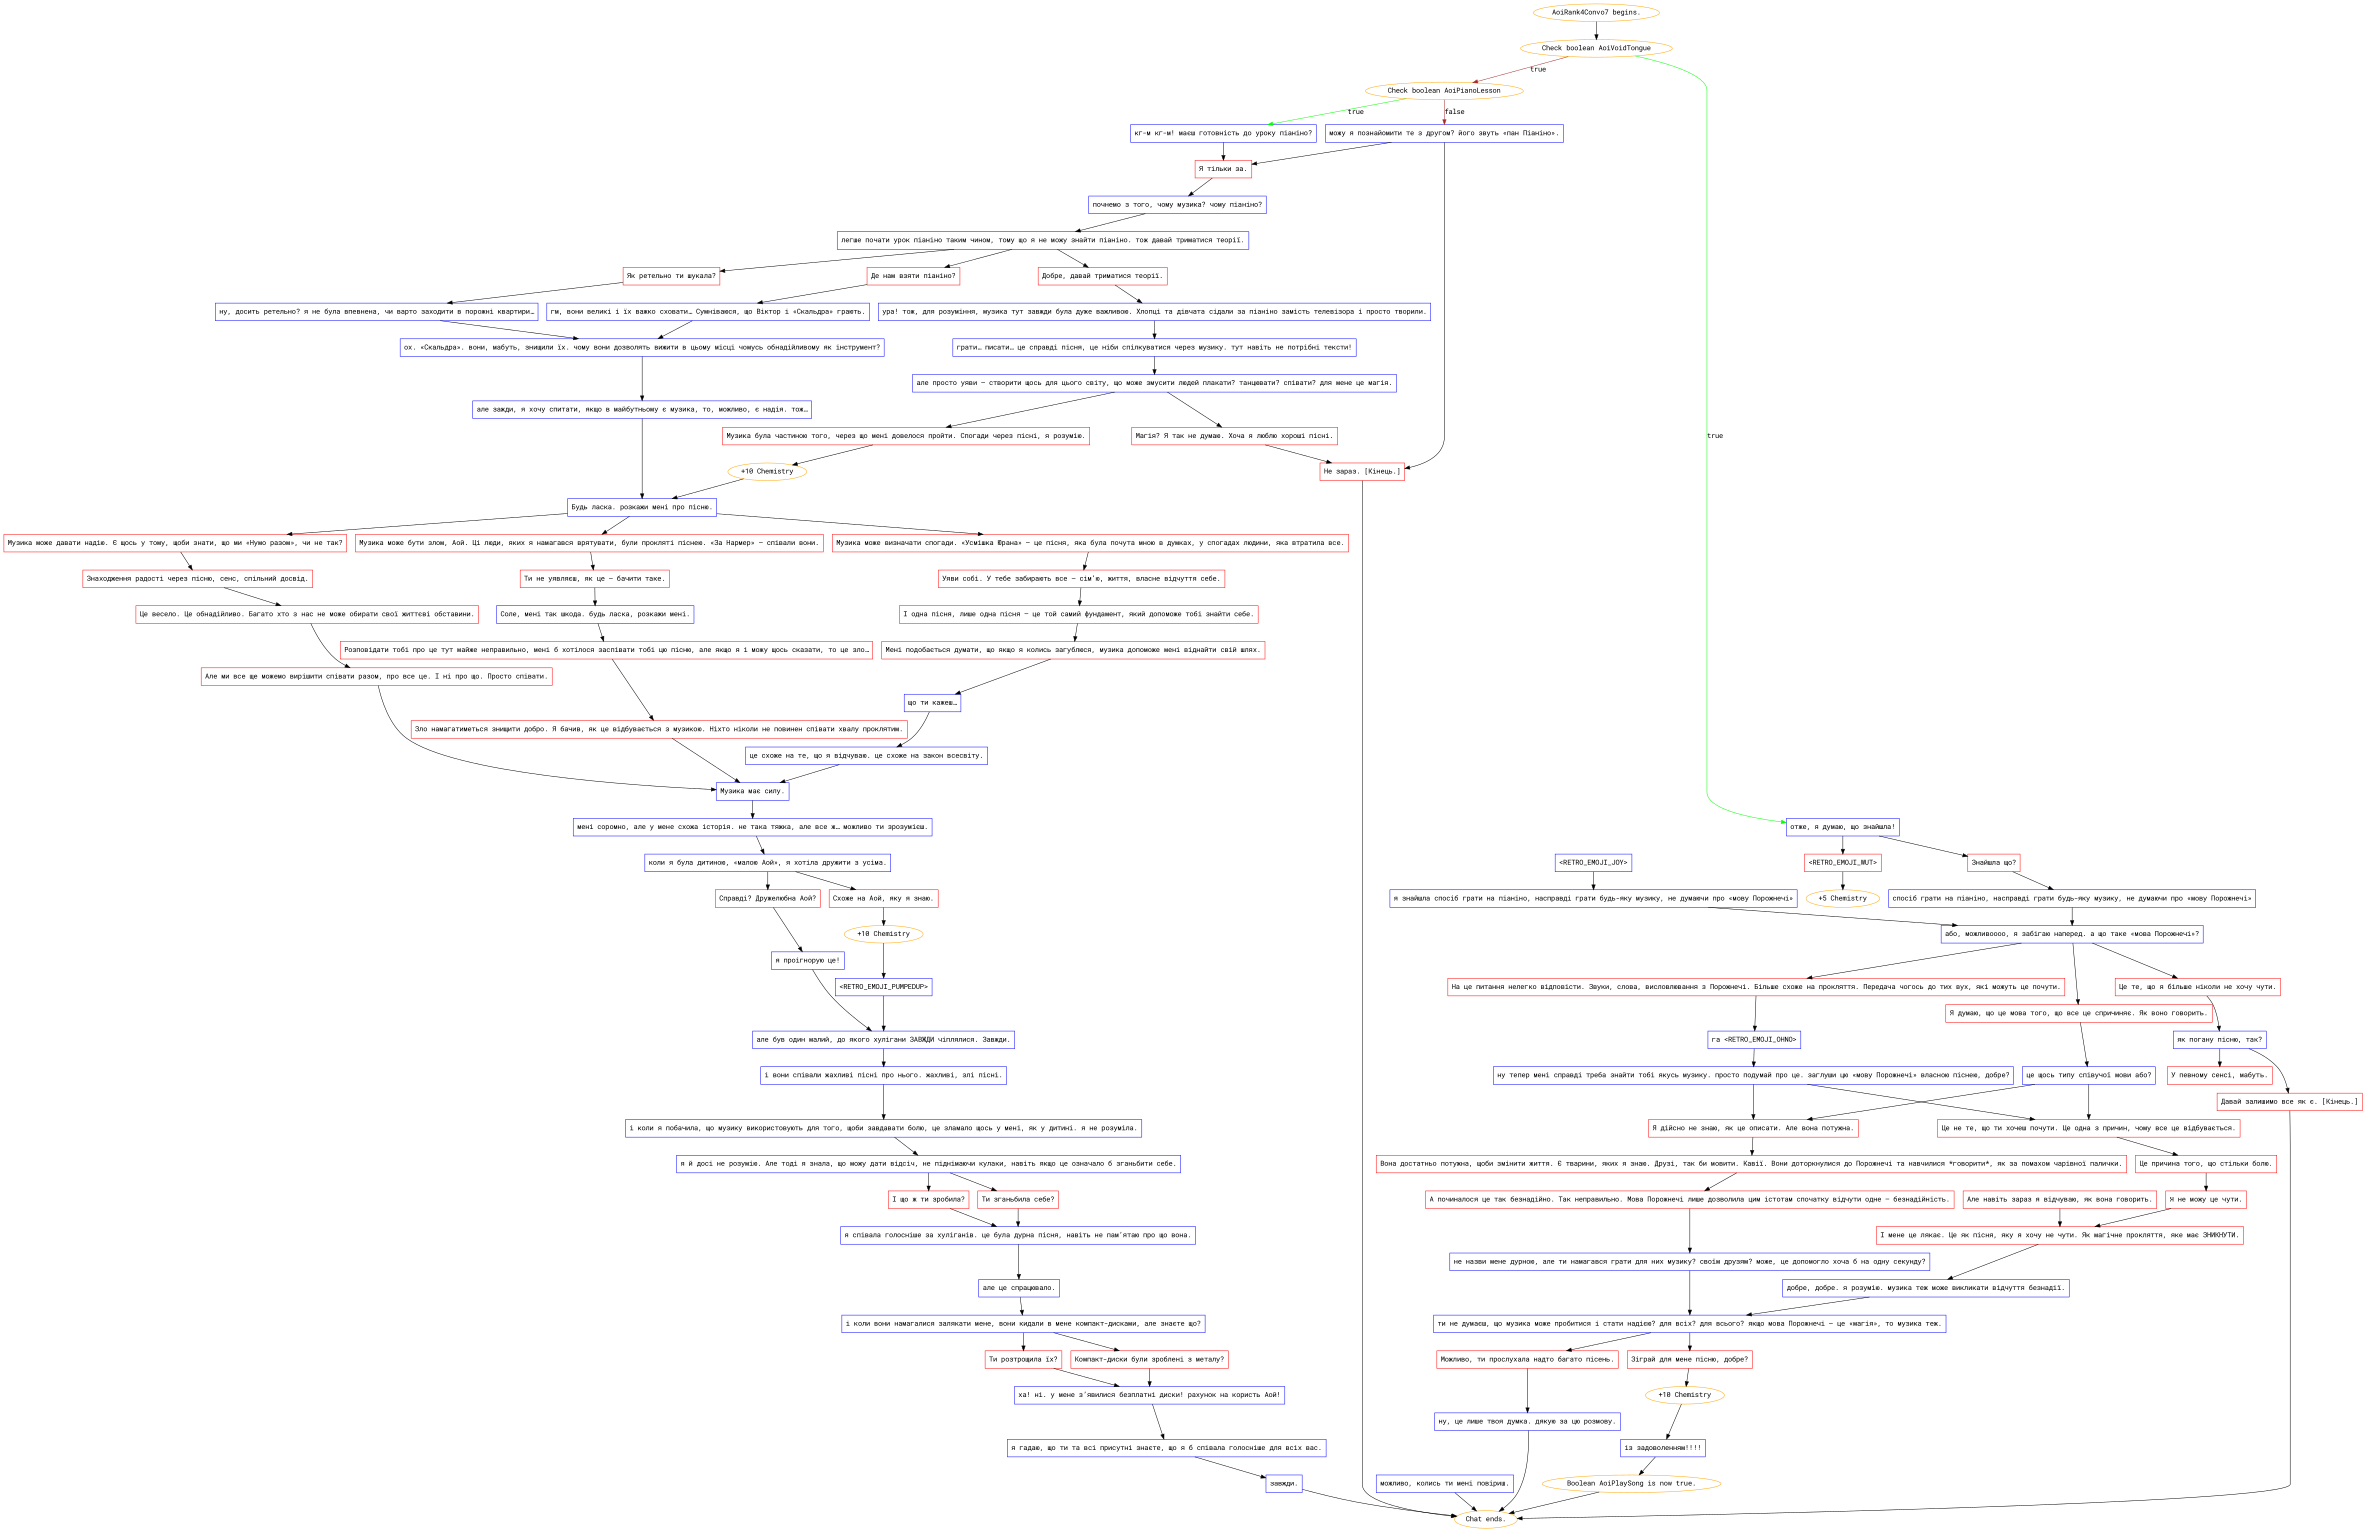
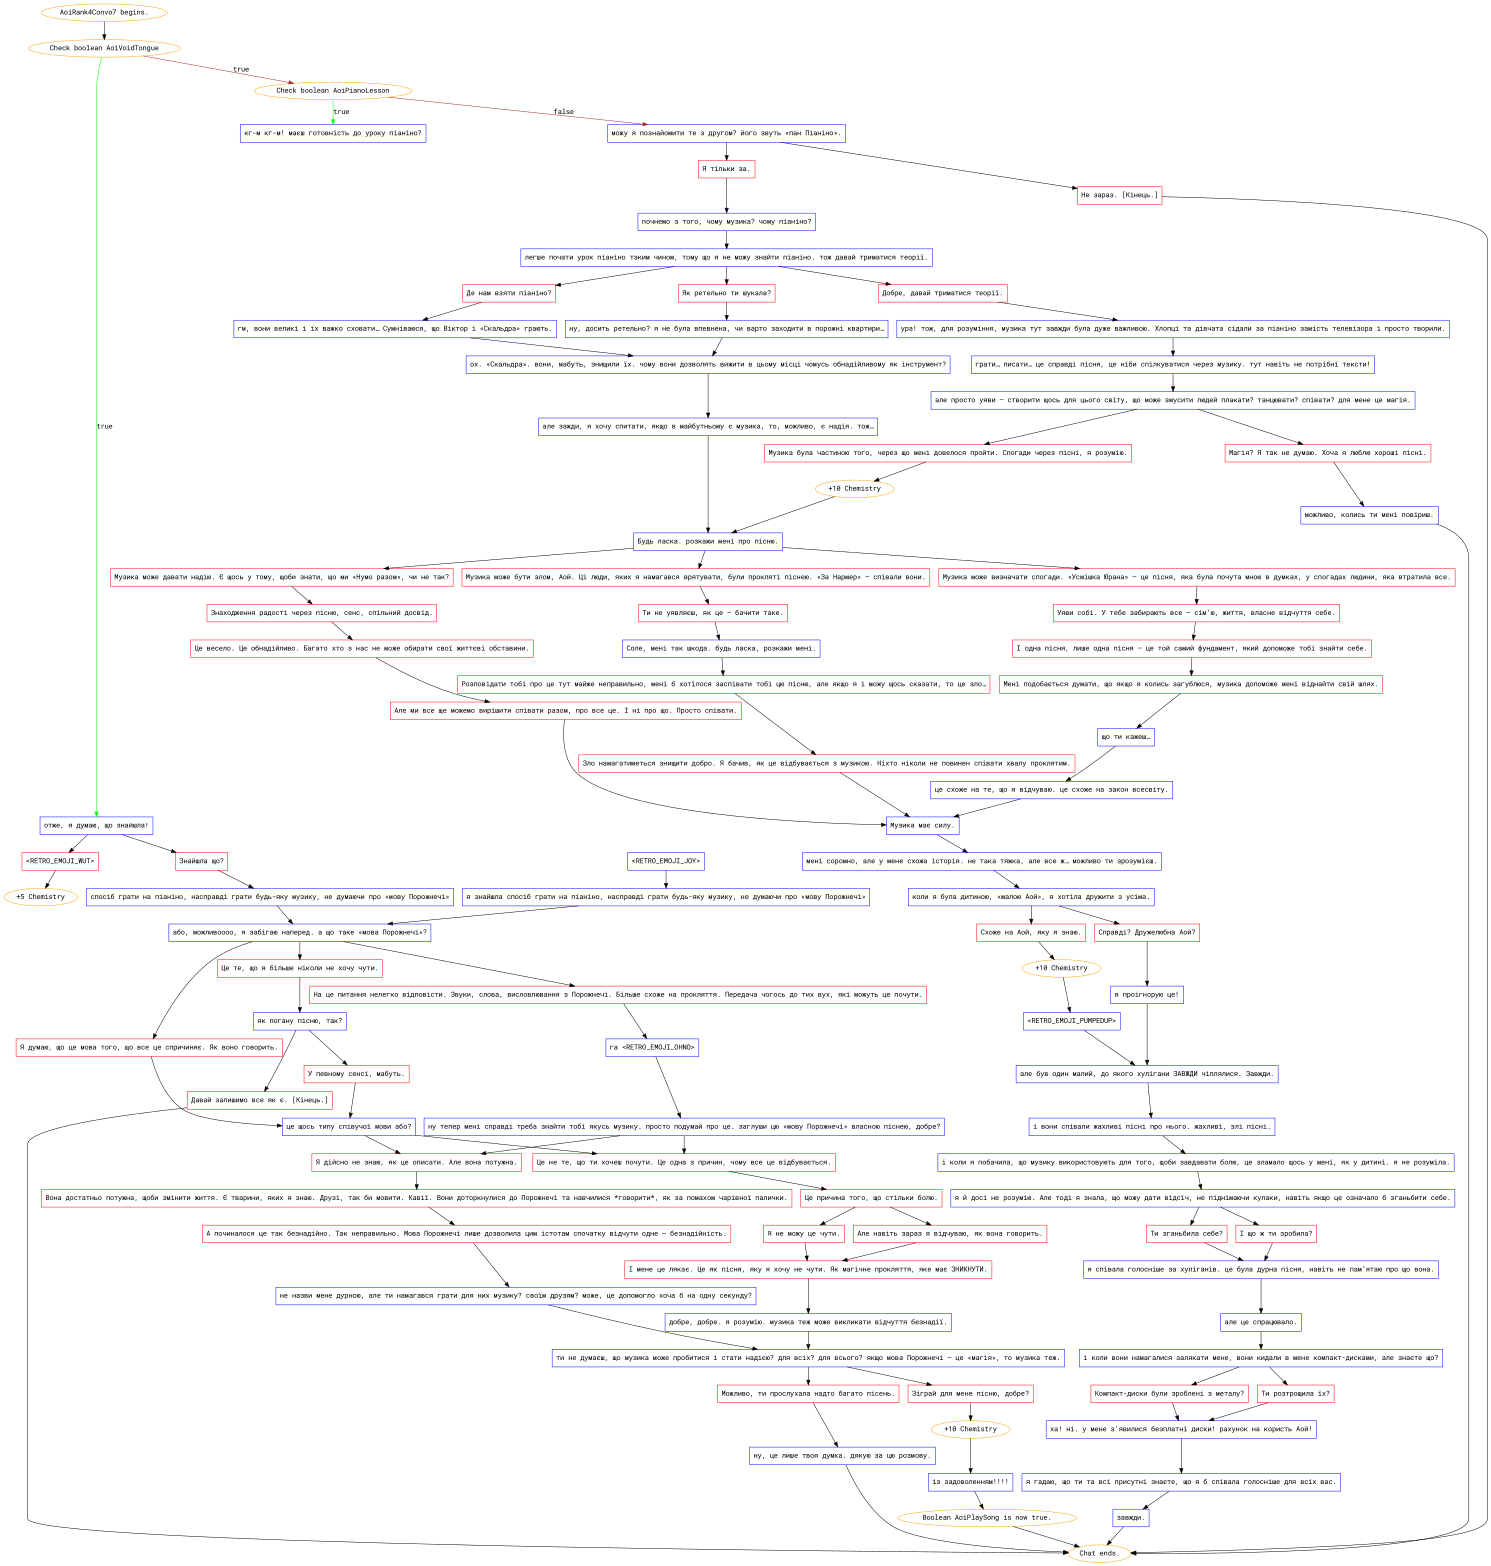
edge "кг-м кг-м! маєш готовність до уроку піаніно?" -> "Я тільки за.": removed
edge "Магія? Я так не думаю. Хоча я люблю хороші пісні." -> "Не зараз. [Кінець.]": now "Магія? Я так не думаю. Хоча я люблю хороші пісні." -> "можливо, колись ти мені повіриш."
edge "У певному сенсі, мабуть." -> "це щось типу співучої мови або?": added
edge "Це причина того, що стільки болю." -> "Але навіть зараз я відчуваю, як вона говорить.": added
